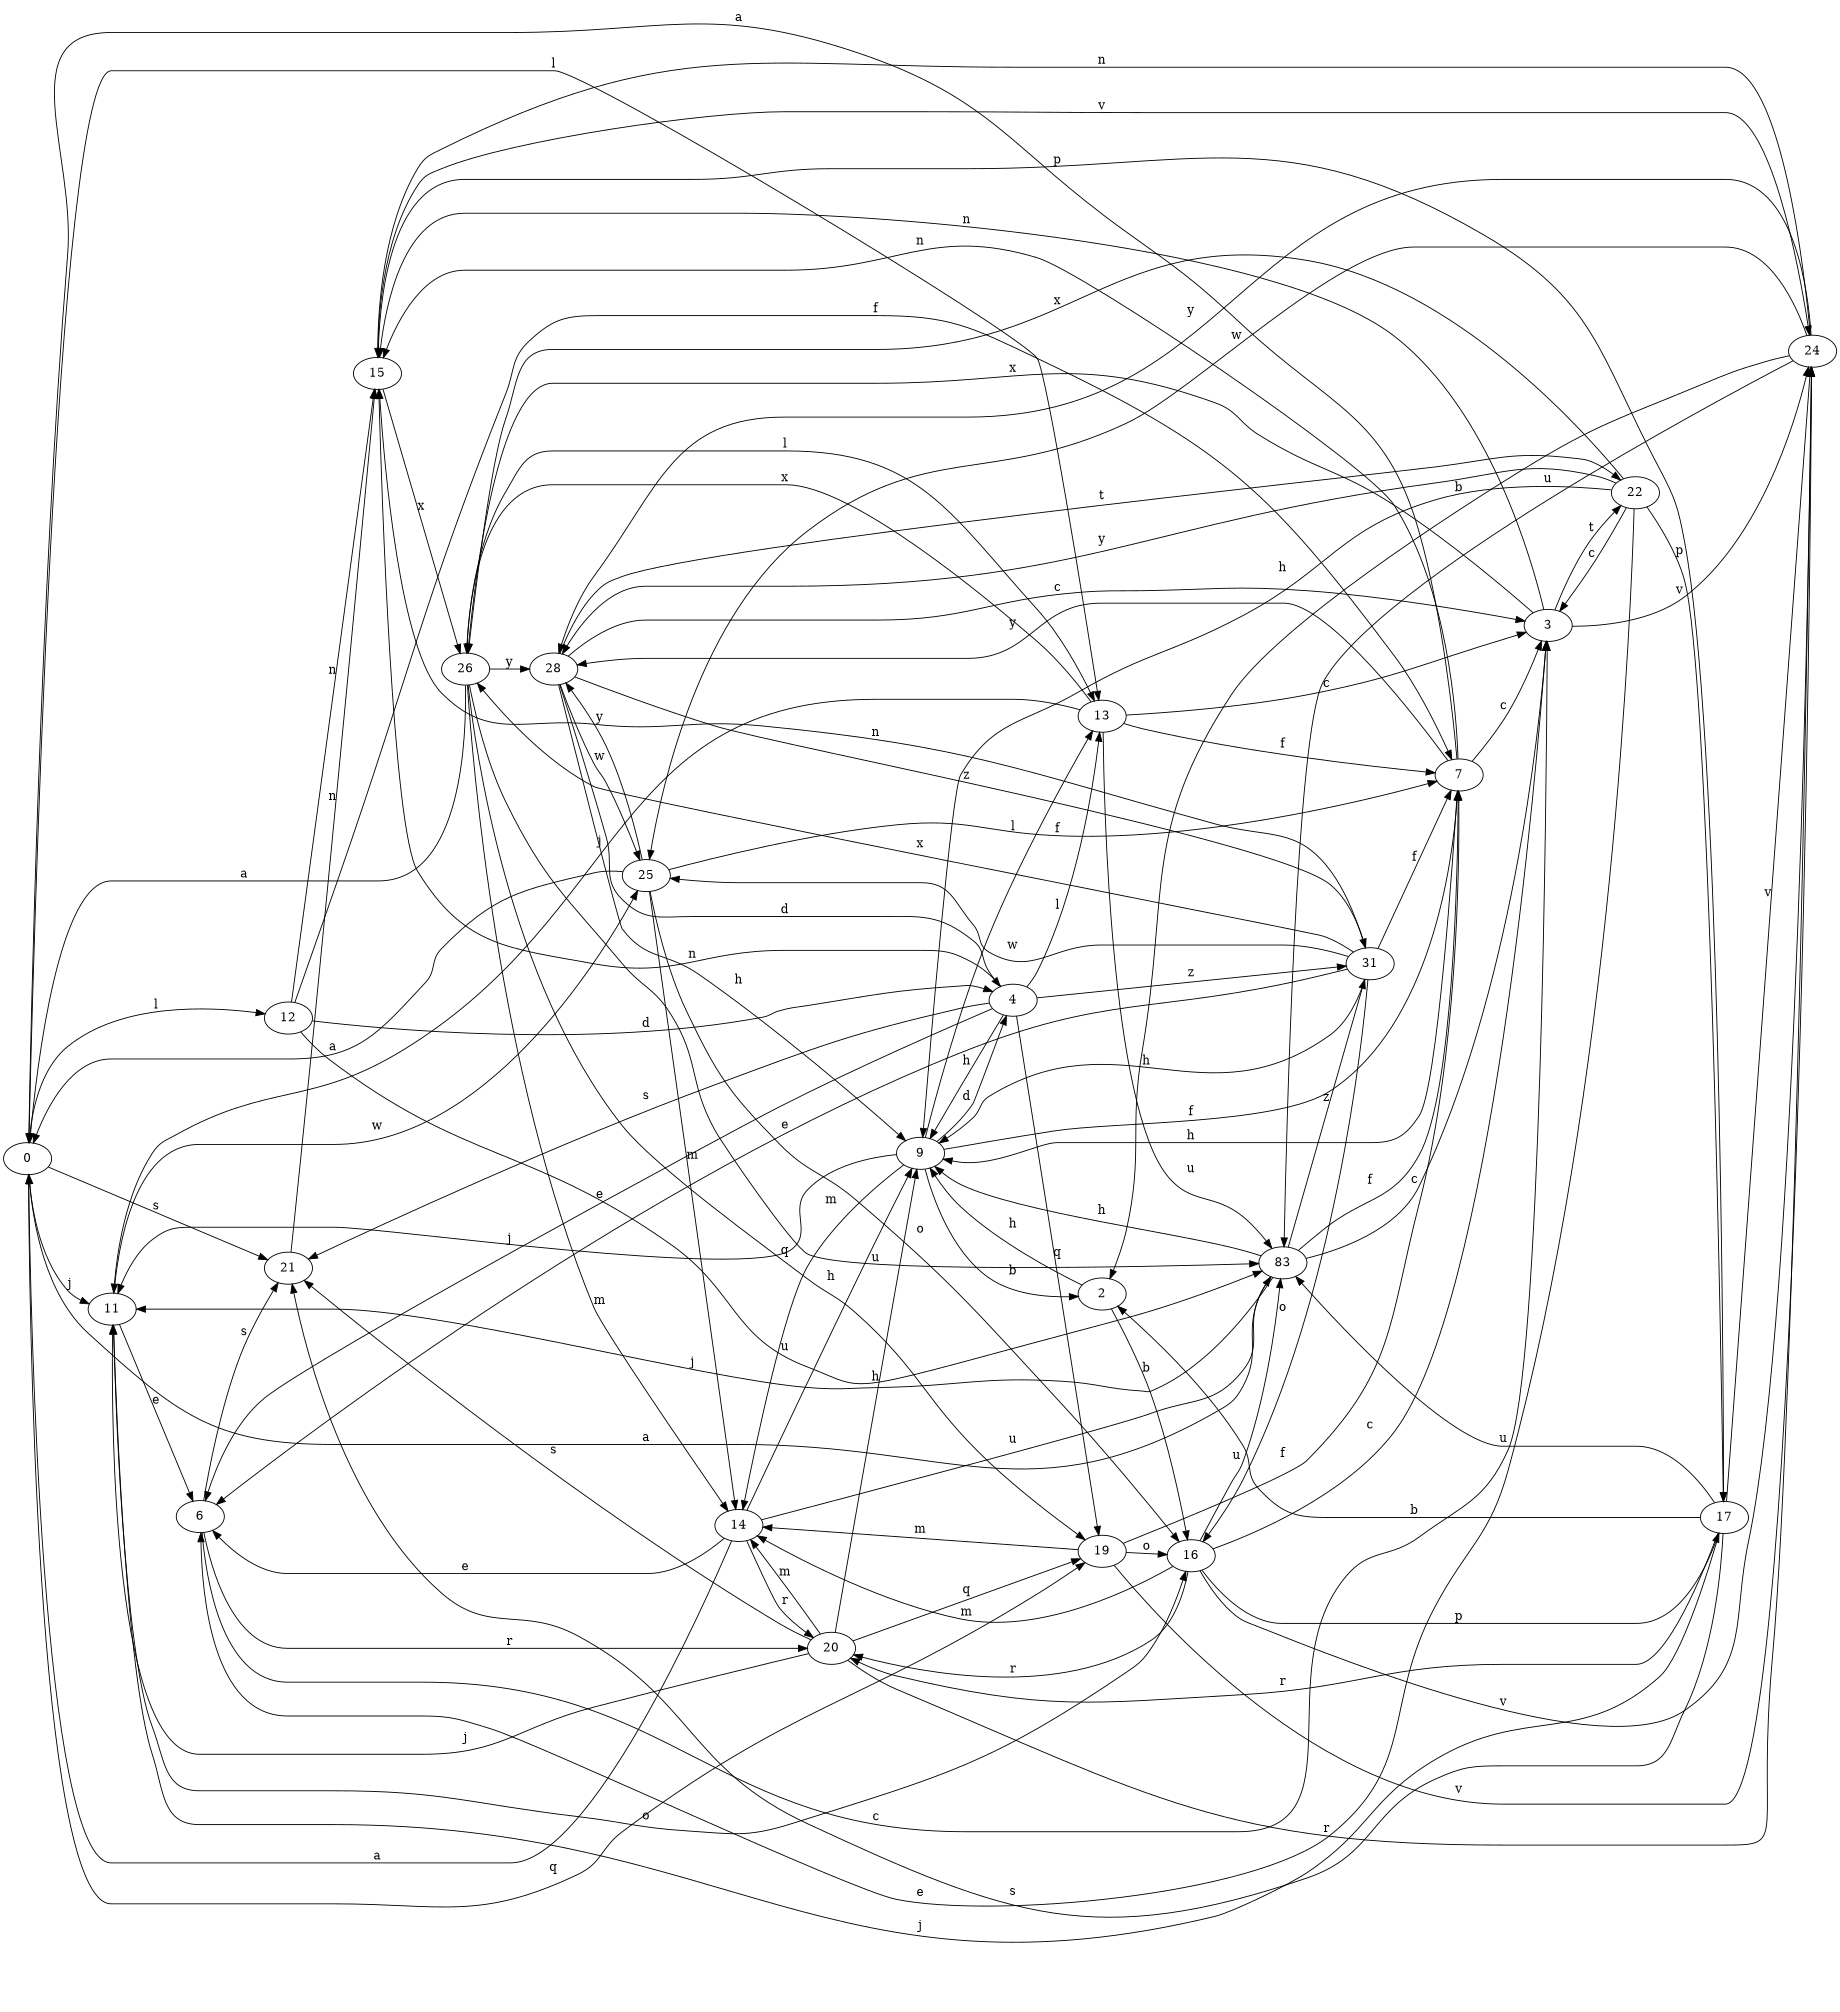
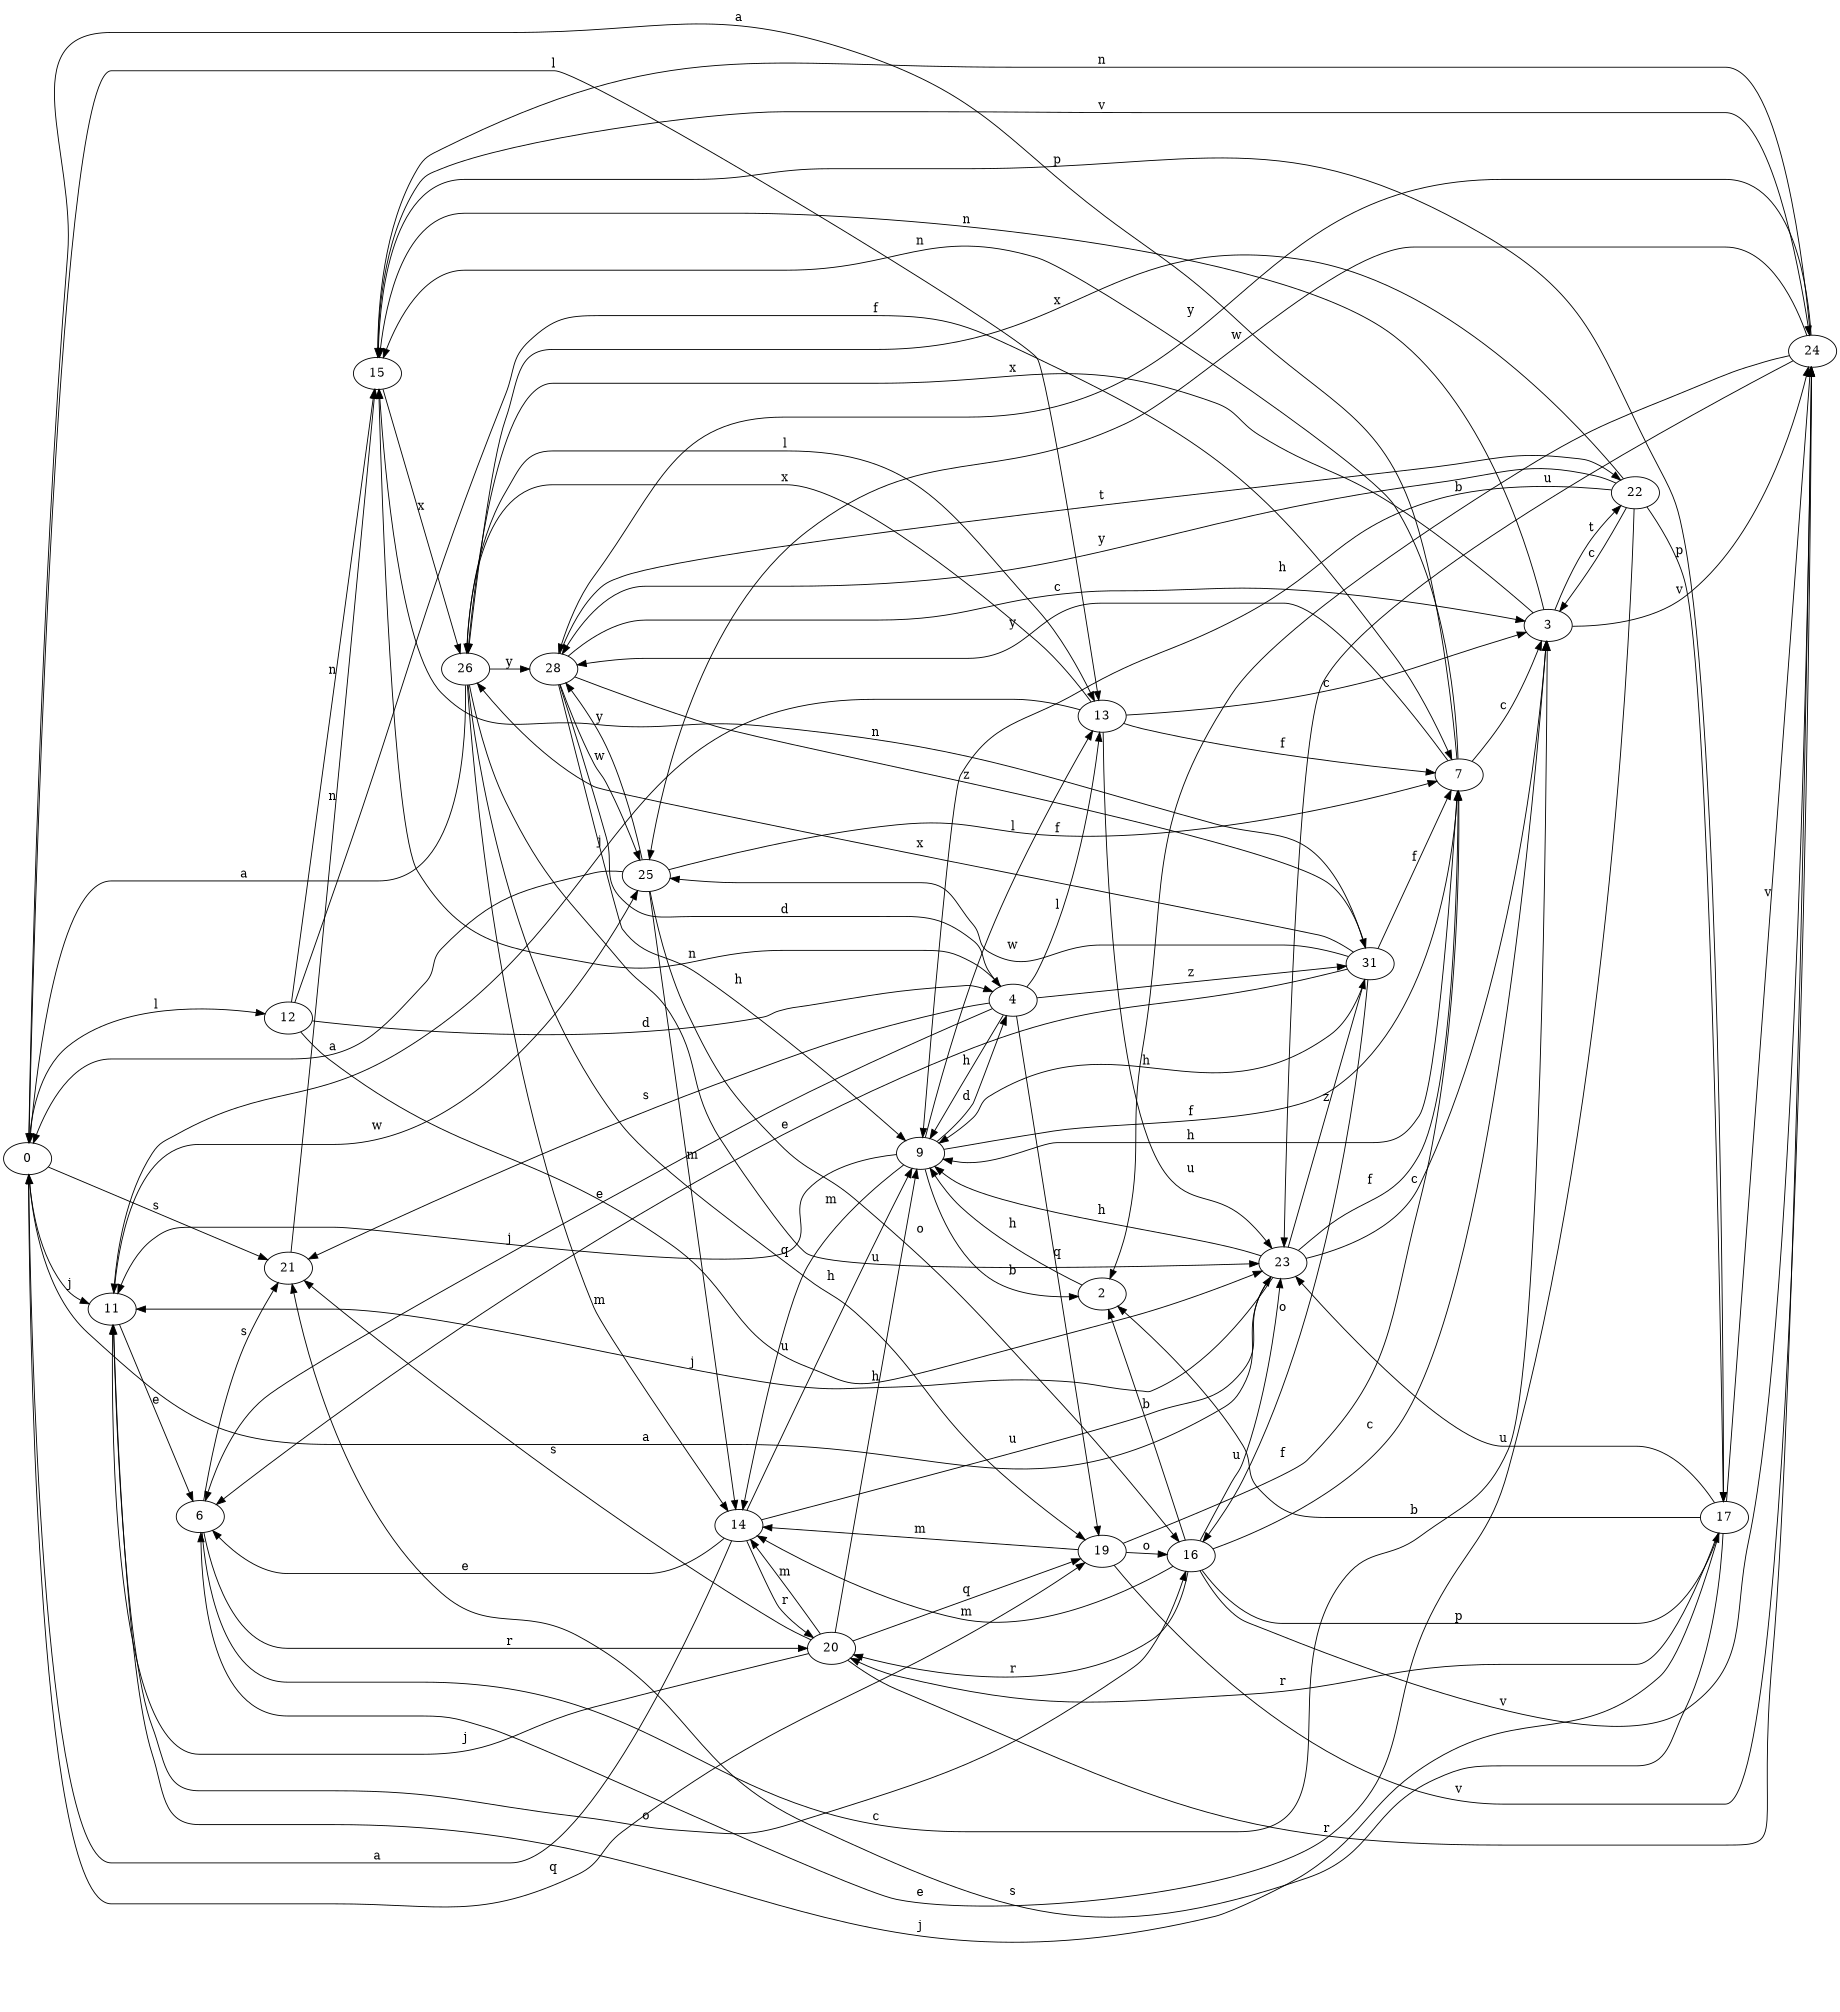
node "83": label "83" -> "23"
edge "2" -> "16": reversed
